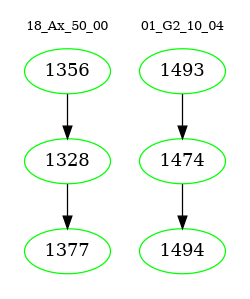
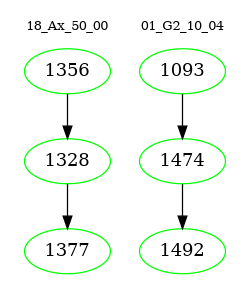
node "1493": label "1493" -> "1093"
node "1494": label "1494" -> "1492"
